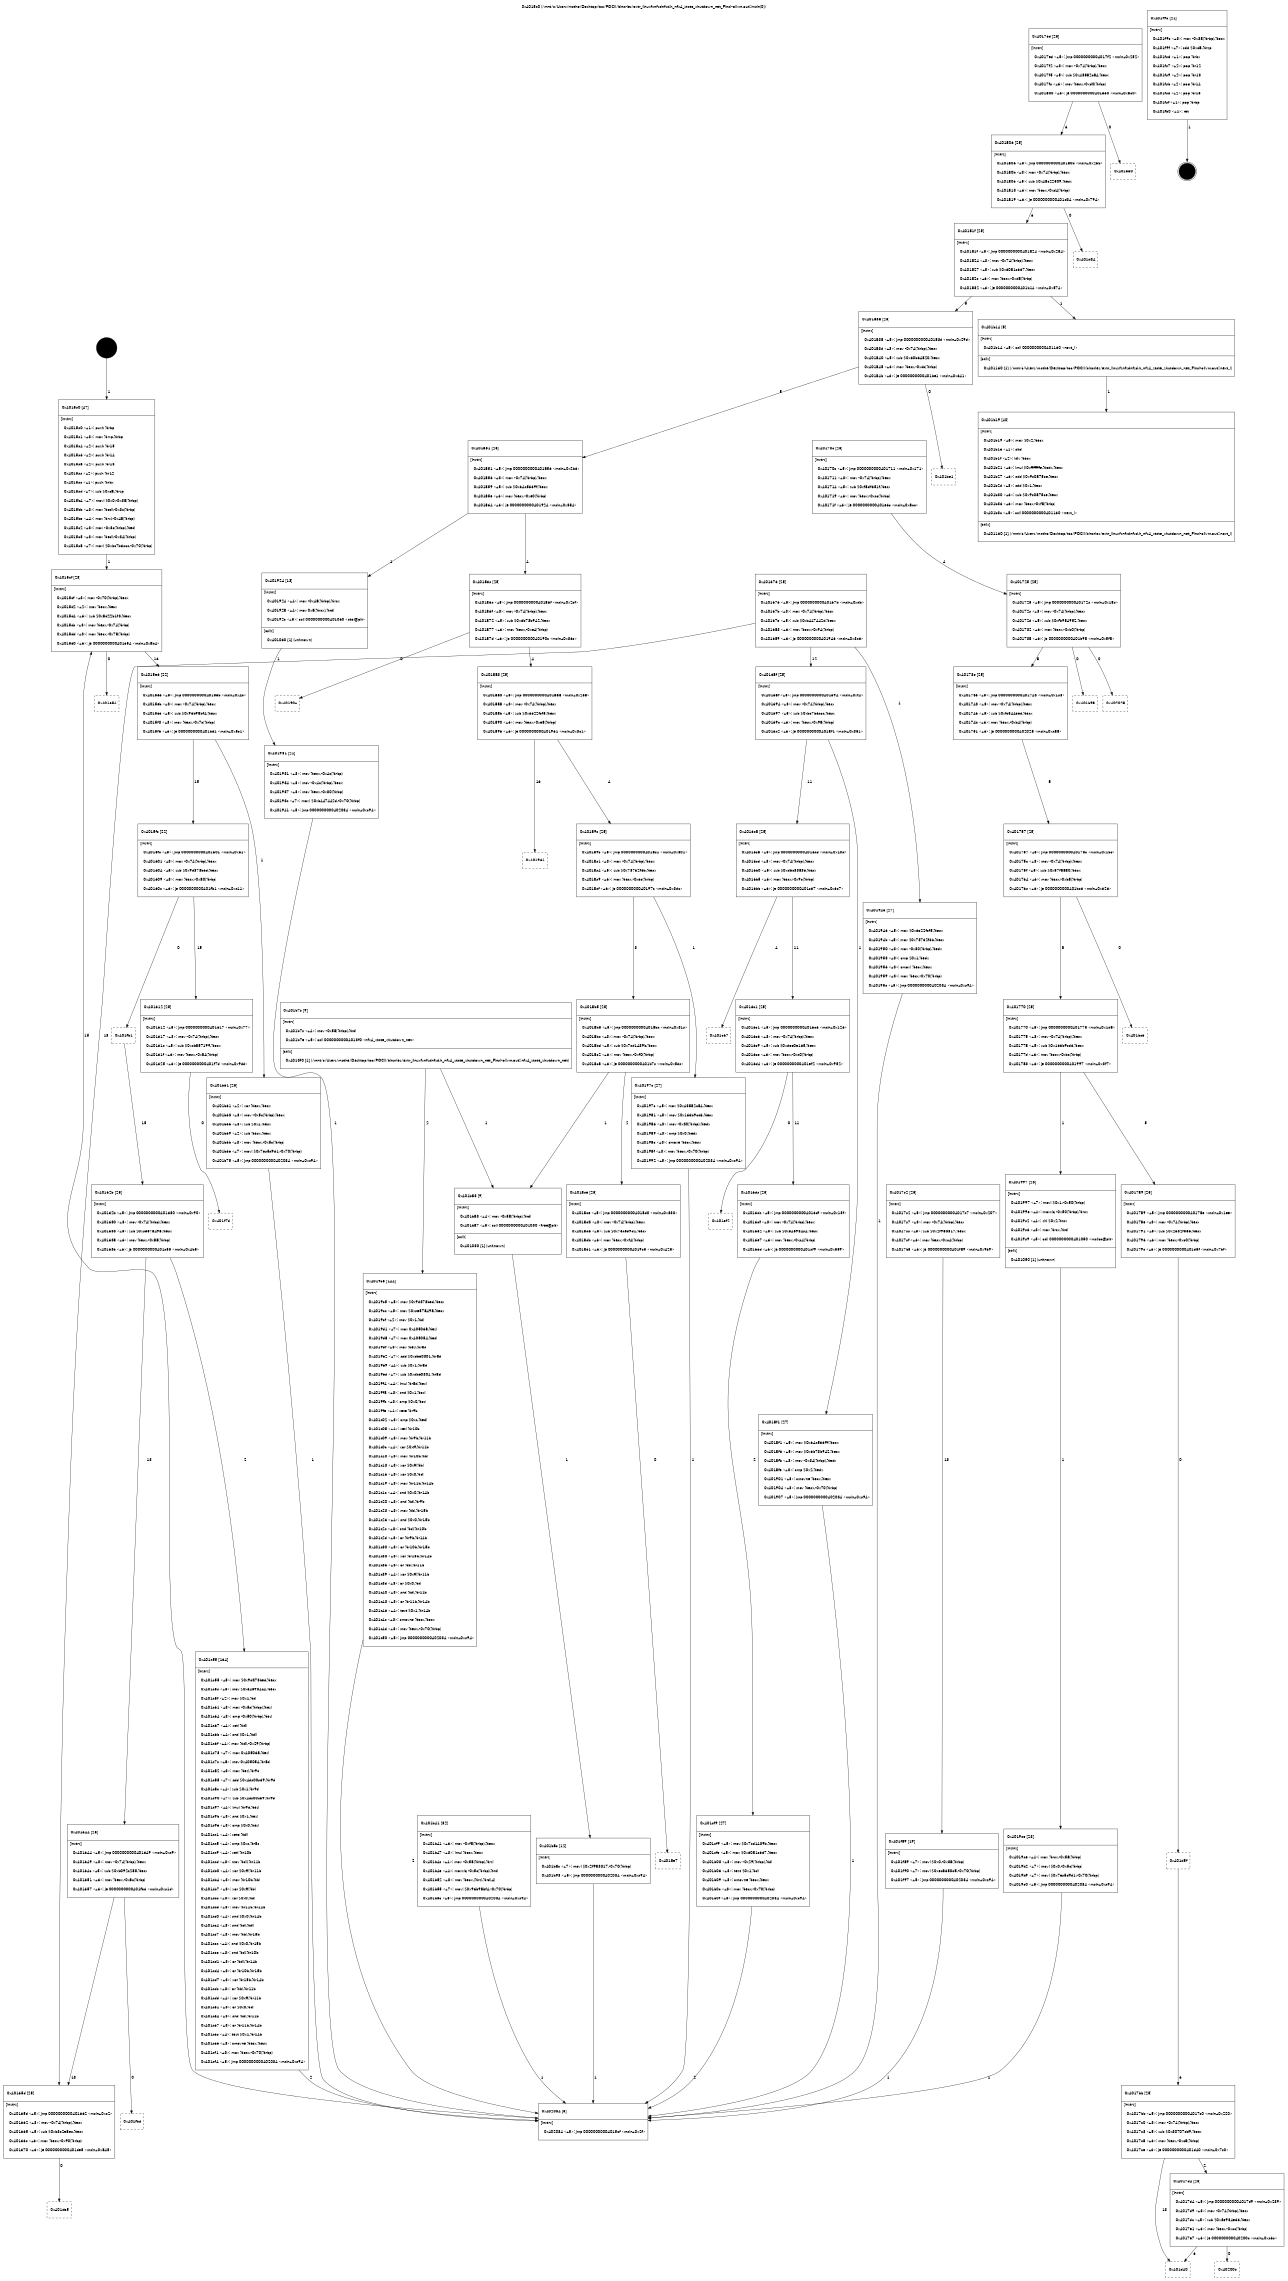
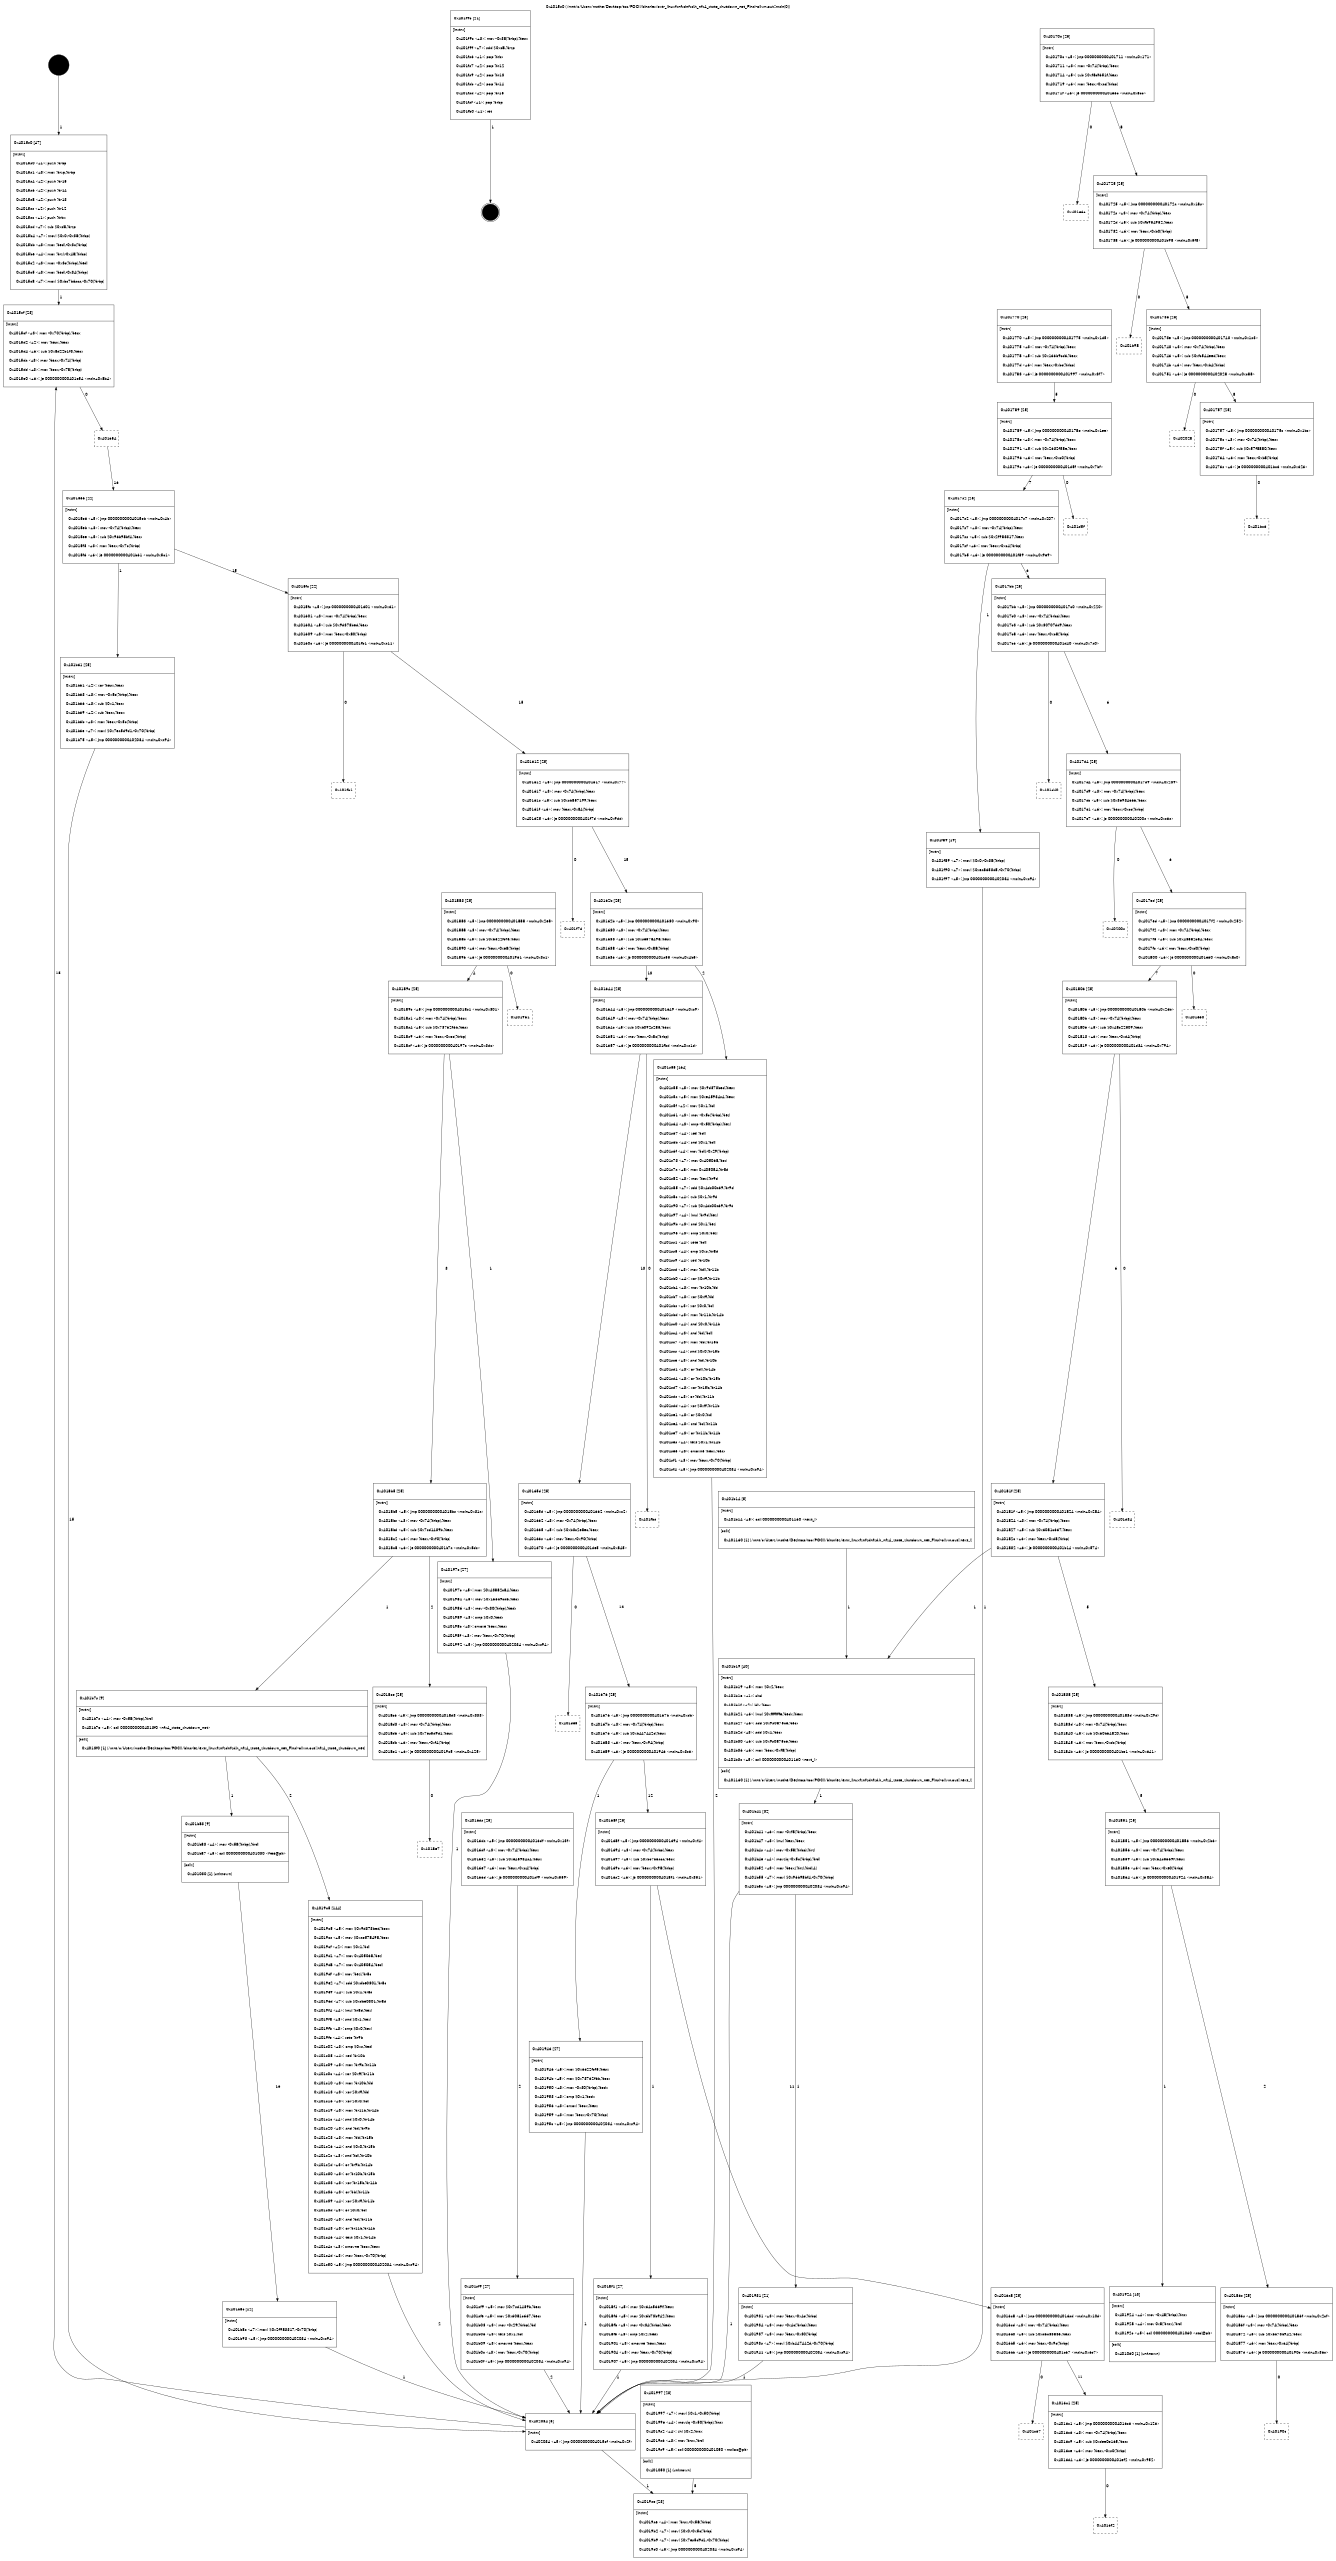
edge "0x4017ed [25]" -> "0x401806 [25]": label " 6" -> " 7"
node "0x401e6c": added
edge "0x40181f [25]" -> "0x401b14 [5]": now "0x40181f [25]" -> "0x401b19 [40]"
node "0x401be1": removed
edge "0x401789 [25]" -> "0x4017a2 [25]": added, label "7"
edge "0x401851 [25]" -> "0x40186a [25]": label " 4" -> " 2"
edge "0x40170c [25]" -> "0x401725 [25]": label " 4" -> " 8"
edge "0x40186a [25]" -> "0x401883 [25]": removed, label "4"
edge "0x4015cf [23]" -> "0x4015e6 [22]": now "0x401e54" -> "0x4015e6 [22]"
edge "0x401725 [25]" -> "0x402028": now "0x40173e [25]" -> "0x402028"
edge "0x401924 [13]" -> "0x401931 [21]": now "0x401b41 [32]" -> "0x401931 [21]"
edge "0x401883 [25]" -> "0x401961": label " 16" -> " 0"
edge "0x401757 [25]" -> "0x401770 [25]": removed, label "8"
edge "0x4016a8 [25]" -> "0x401c67": label " 4" -> " 0"
edge "0x401676 [25]" -> "0x40165d [25]": reversed
edge "0x401fb1" -> "0x40162b [25]": now "0x401612 [25]" -> "0x40162b [25]"
edge "0x401770 [25]" -> "0x401997 [23]": removed, label "1"
edge "0x4016c1 [25]" -> "0x4016da [25]": removed, label "11"
edge "0x4018b5 [25]" -> "0x401b83 [9]": now "0x4018b5 [25]" -> "0x401b7a [9]"
edge "0x401b61 [25]" -> "0x402034 [5]": label " 1" -> " 15"
edge "0x401b83 [9]" -> "0x401b8c [12]": label " 1" -> " 16"
edge "0x4017a2 [25]" -> "0x401f89 [19]": label " 13" -> " 1"
edge "0x401997 [23]" -> "0x4019ae [23]": label " 1" -> " 5"
edge "0x401b19 [40]" -> "0x401b41 [32]": added, label "1"
edge "0x401d5f" -> "0x4017bb [25]": now "0x4017a2 [25]" -> "0x4017bb [25]"
edge "0x4019ae [23]" -> "0x402034 [5]": reversed
edge "0x4017bb [25]" -> "0x4017d4 [25]": label " 2" -> " 6"
edge "0x4017bb [25]" -> "0x401d40": label " 13" -> " 0"
edge "0x4017d4 [25]" -> "0x401d40": now "0x4017d4 [25]" -> "0x4017ed [25]"
